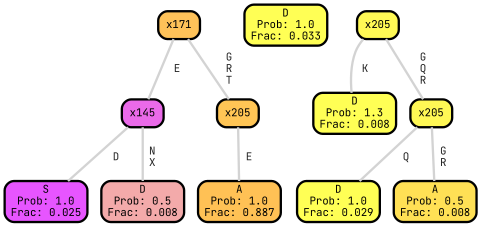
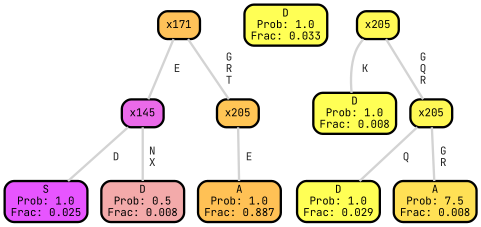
node "D Prob: 1.3 Frac: 0.008": label "D Prob: 1.3 Frac: 0.008" -> "D Prob: 1.0 Frac: 0.008"
node "A Prob: 0.5 Frac: 0.008": label "A Prob: 0.5 Frac: 0.008" -> "A Prob: 7.5 Frac: 0.008"
